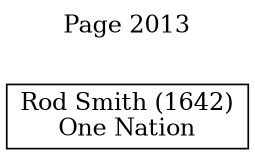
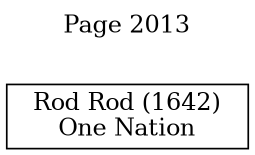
node "Rod Smith (1642) One Nation": label "Rod Smith (1642) One Nation" -> "Rod Rod (1642) One Nation"
